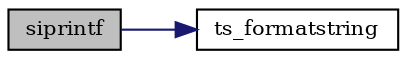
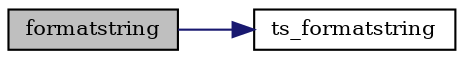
node "siprintf": label "siprintf" -> "formatstring"
